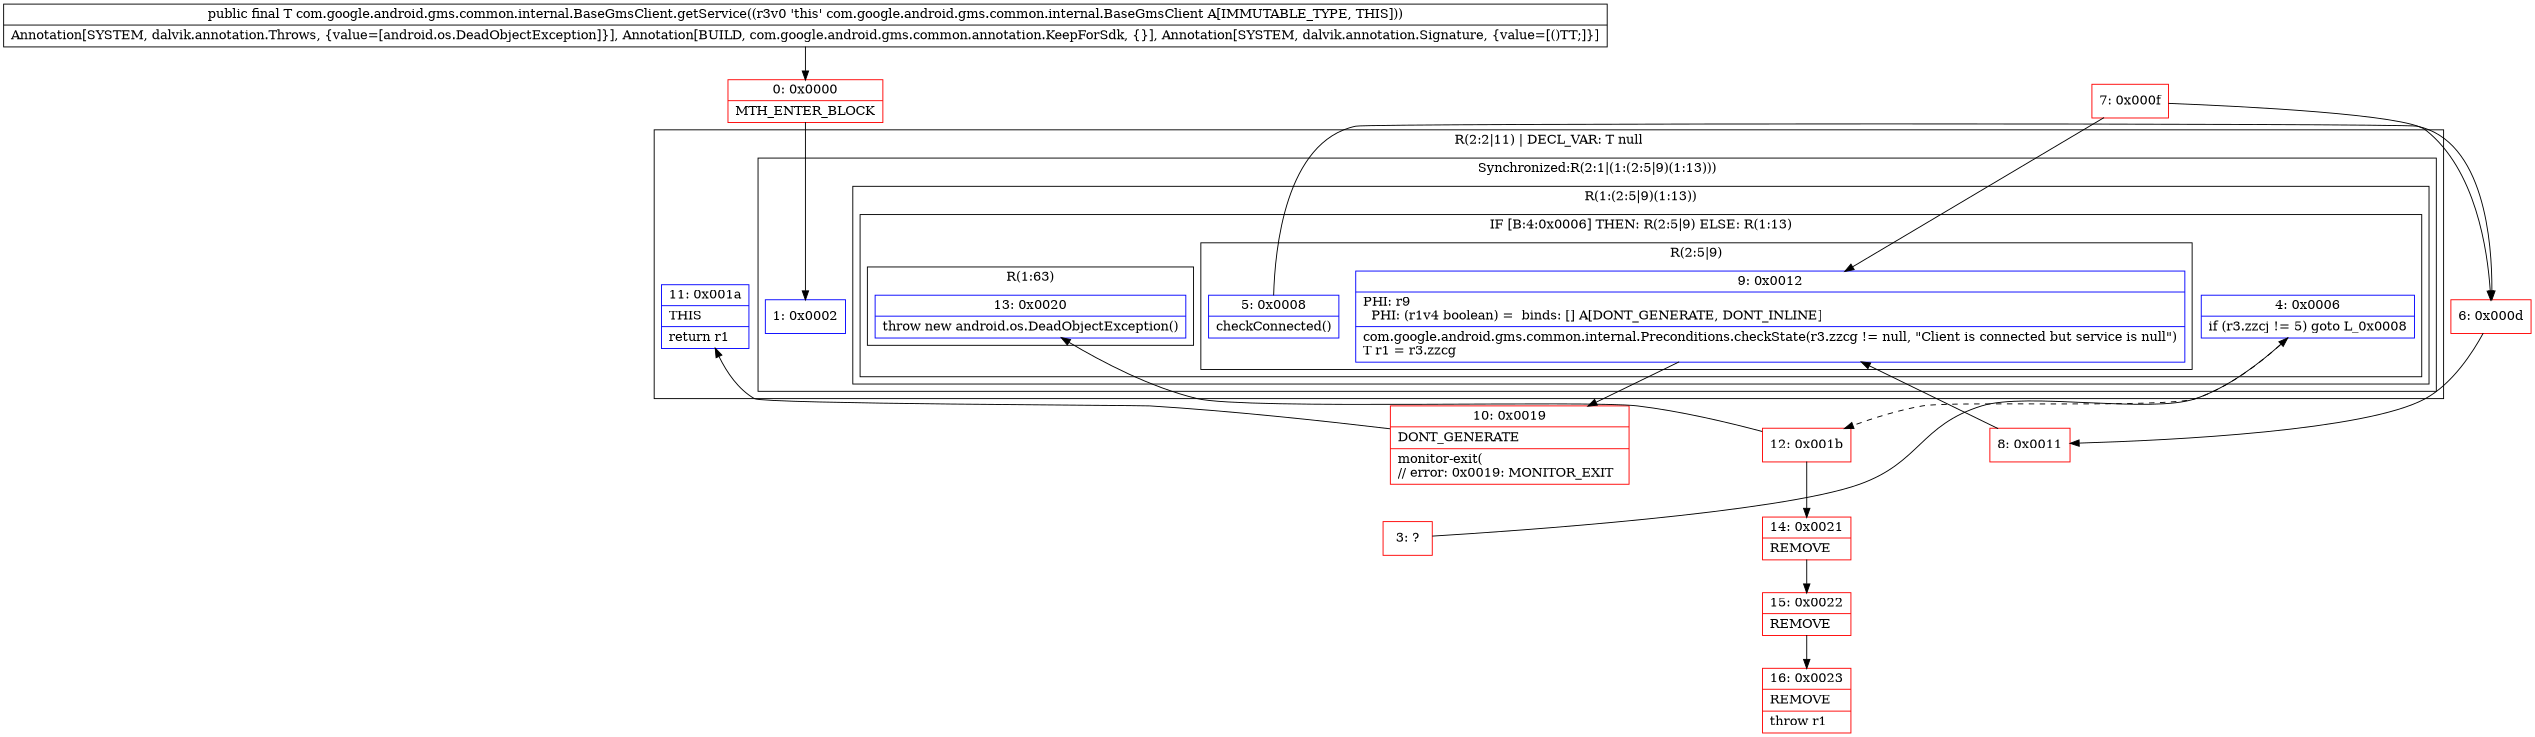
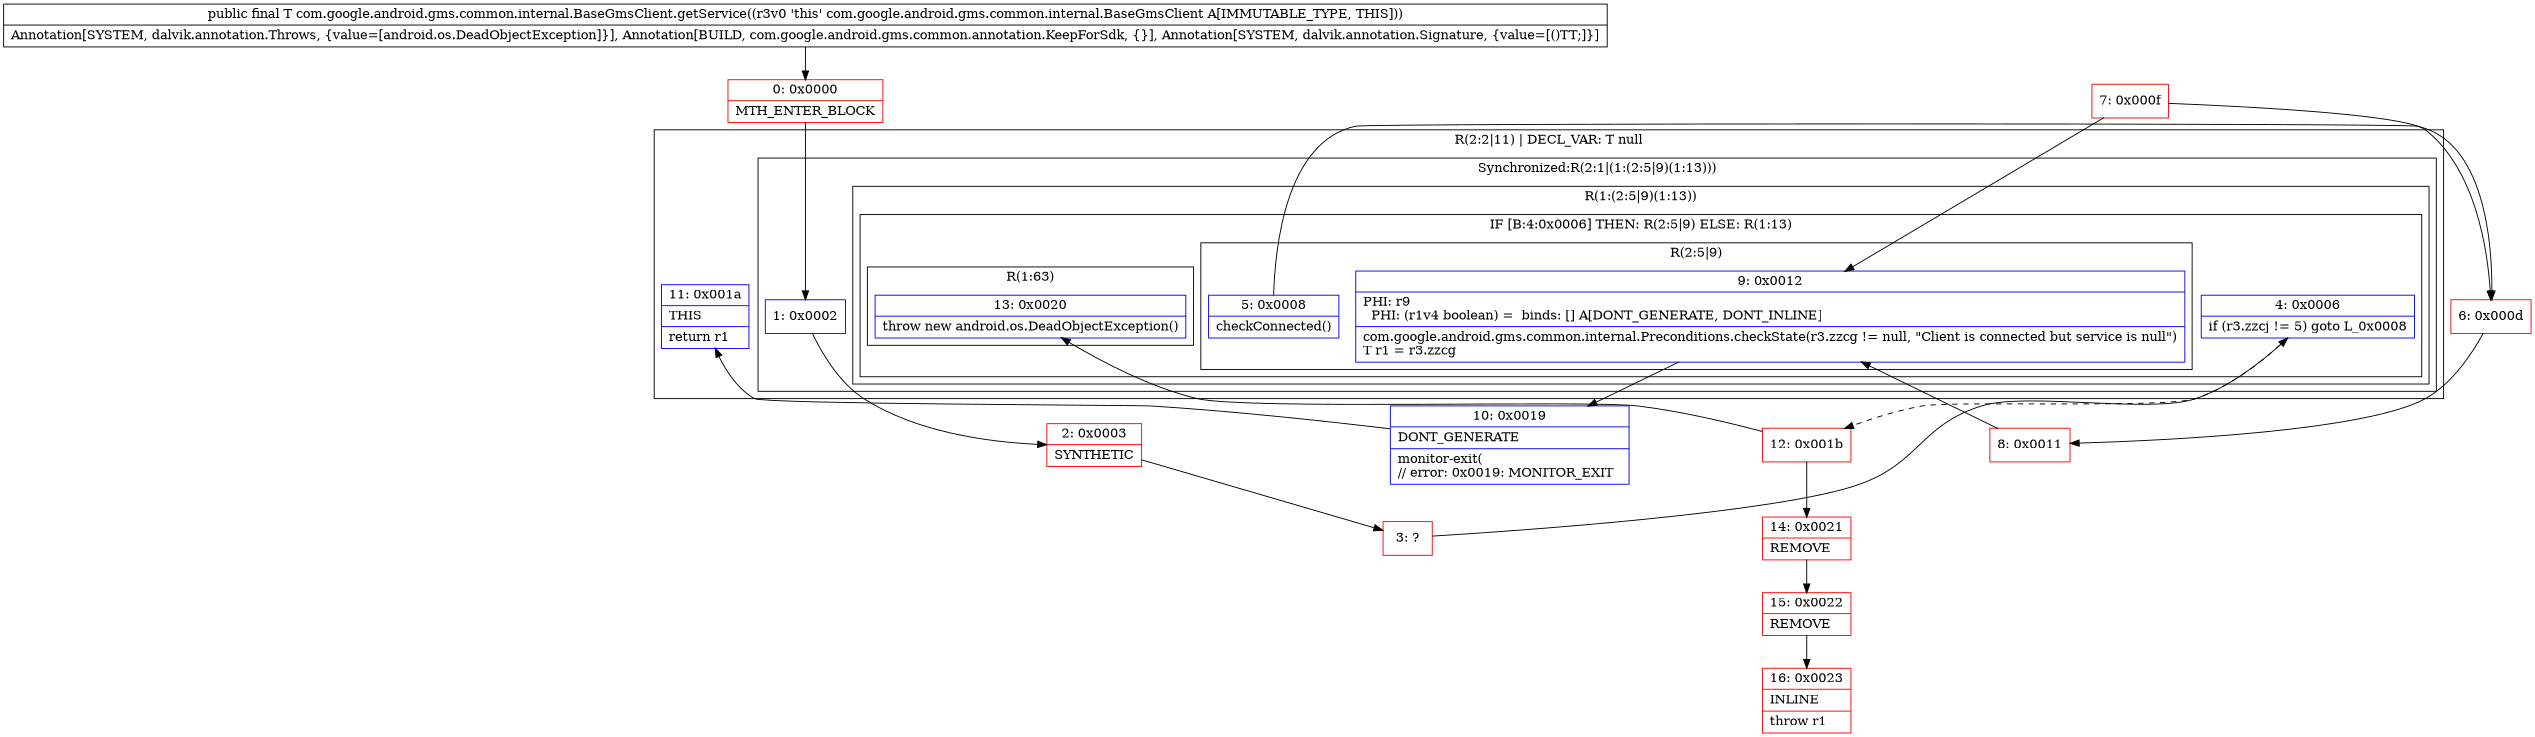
node "2: 0x0003": added
node "10: 0x0019": color red -> blue
node "16: 0x0023": text "REMOVE" -> "INLINE"
